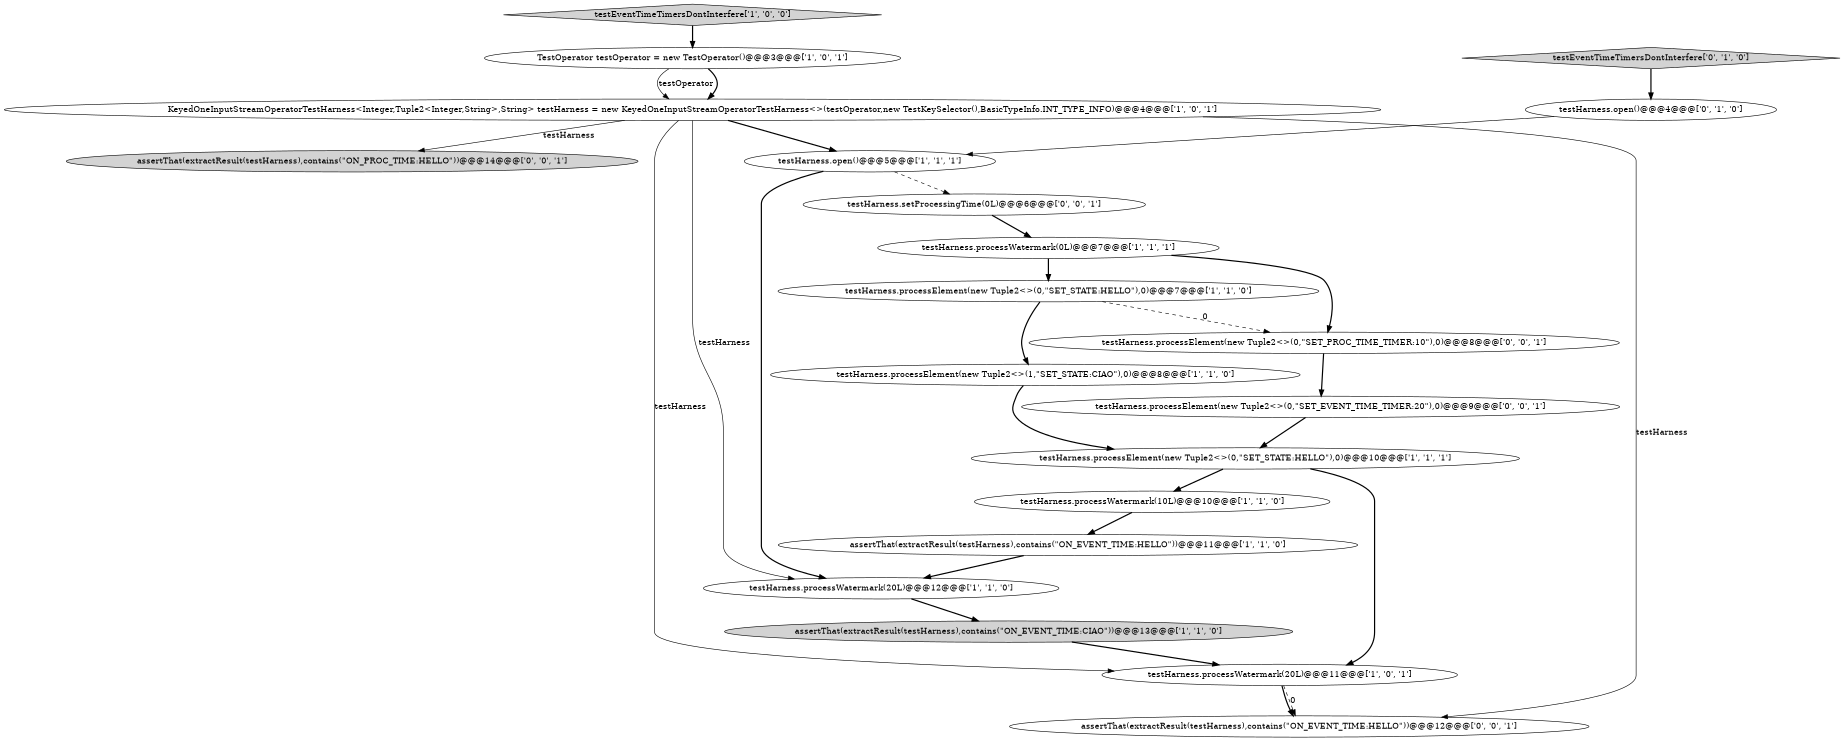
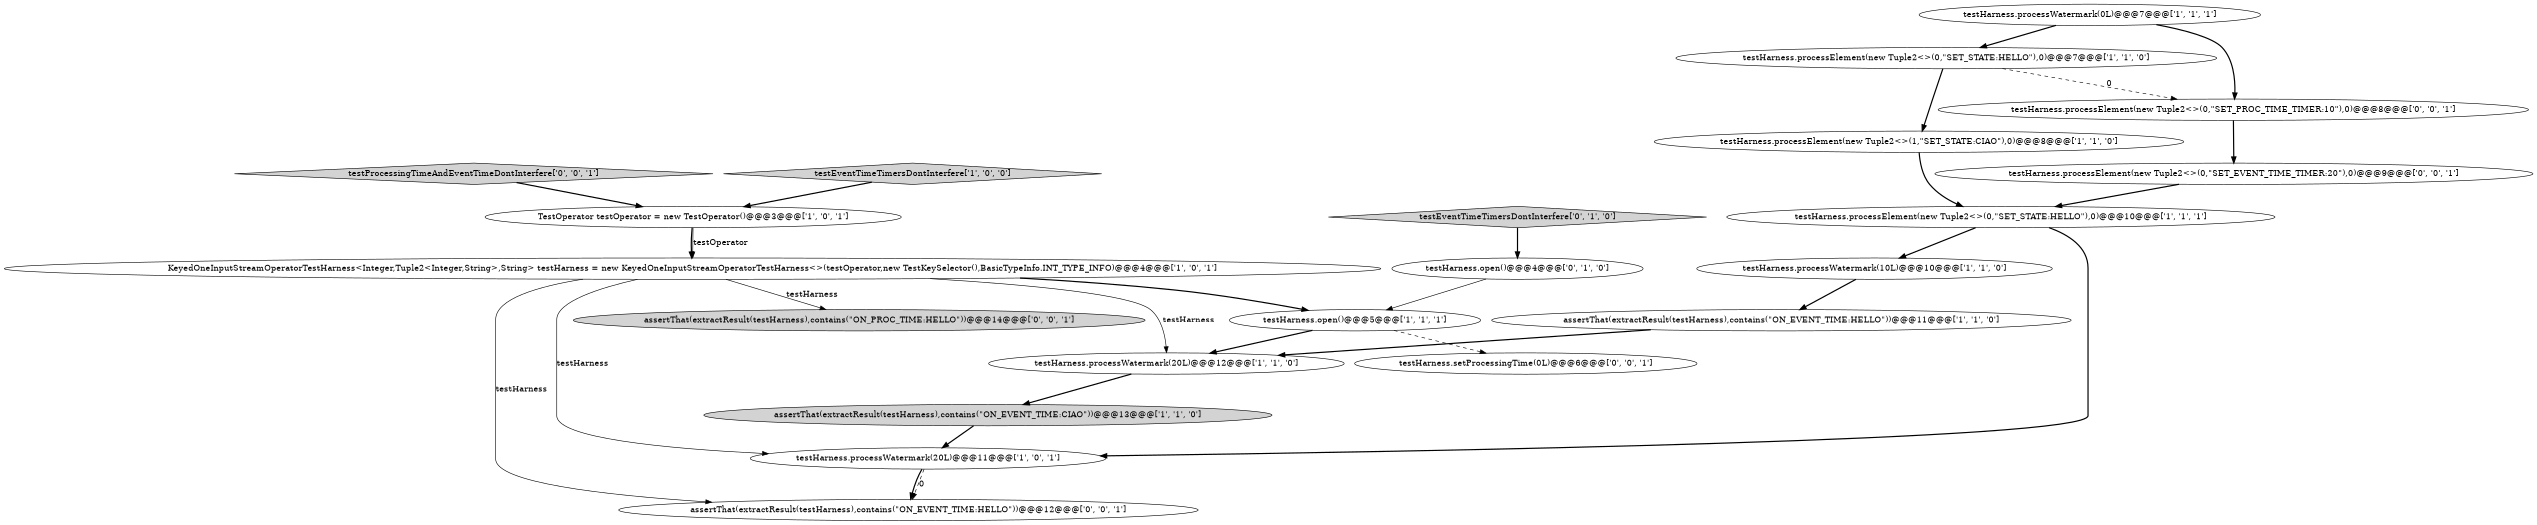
node "testProcessingTimeAndEventTimeDontInterfere['0', '0', '1']": added
edge "testHarness.setProcessingTime(0L)@@@6@@@['0', '0', '1']" -> "testHarness.processWatermark(0L)@@@7@@@['1', '1', '1']": removed
